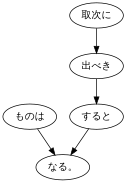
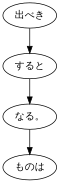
node "取次に": removed
edge "ものは" -> "なる。": reversed
